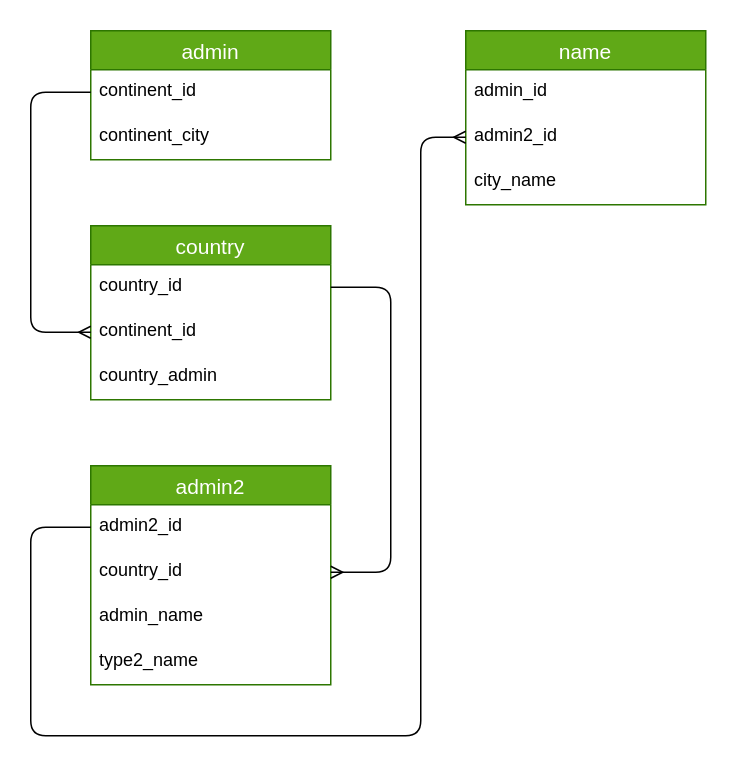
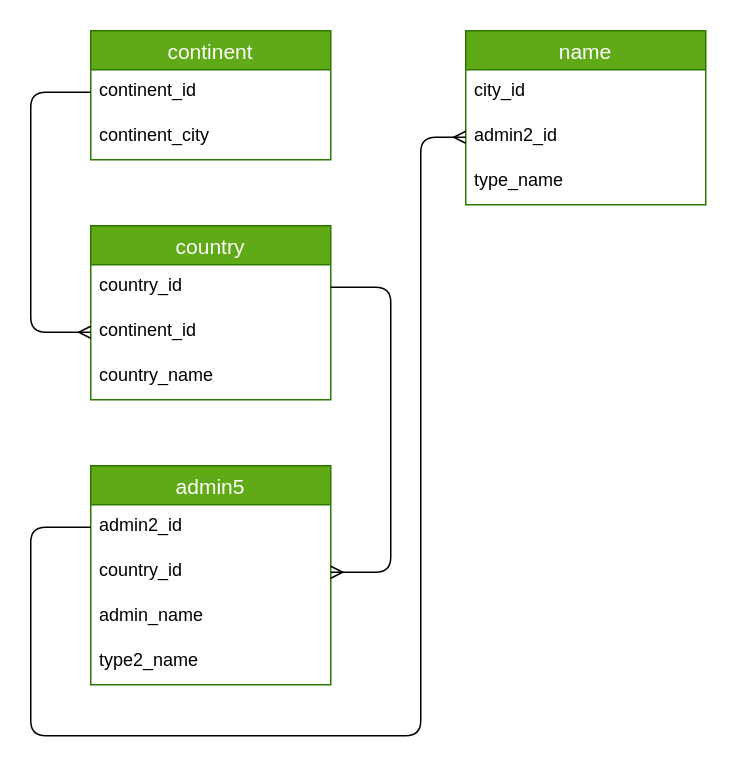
node "admin": label "admin" -> "continent"
node "admin_id": label "admin_id" -> "city_id"
node "city_name": label "city_name" -> "type_name"
node "country_admin": label "country_admin" -> "country_name"
node "admin2": label "admin2" -> "admin5"
